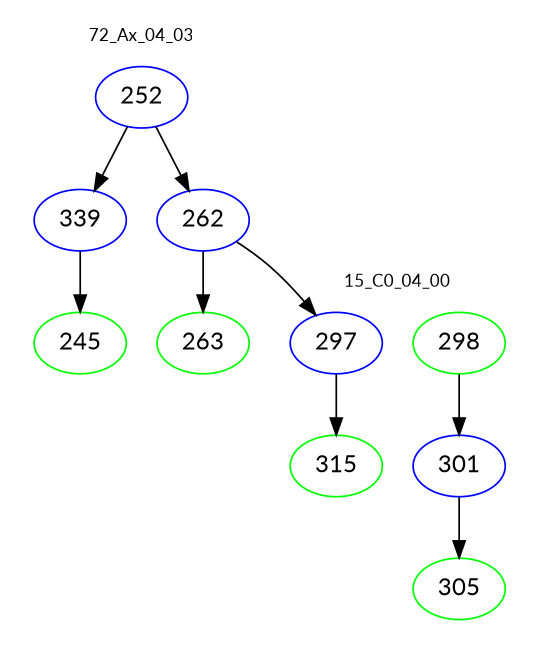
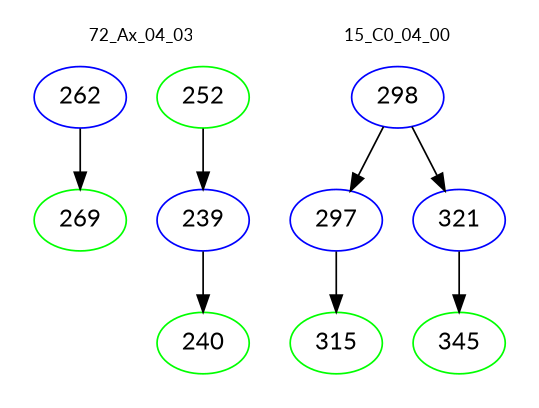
node "252": color blue -> green
edge "252" -> "262": removed
node "339": label "339" -> "239"
edge "262" -> "297": now "298" -> "297"
node "245": label "245" -> "240"
node "263": label "263" -> "269"
node "298": color green -> blue
node "301": label "301" -> "321"
node "305": label "305" -> "345"
